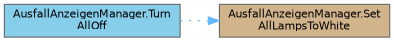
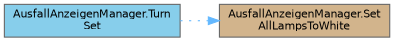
node "AusfallAnzeigenManager.Turn AllOff": label "AusfallAnzeigenManager.Turn AllOff" -> "AusfallAnzeigenManager.Turn Set"
